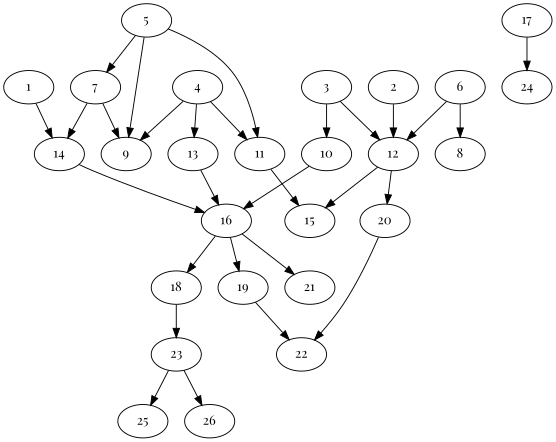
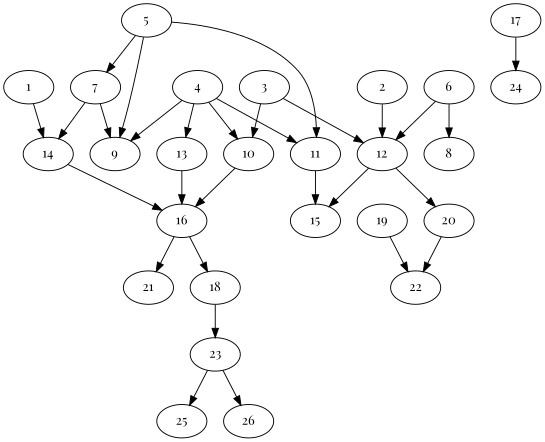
edge "4" -> "10": added
edge "16" -> "19": removed
